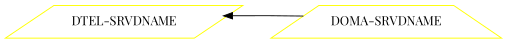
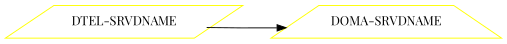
edge "DOMA-SRVDNAME" -> "DTEL-SRVDNAME": reversed
